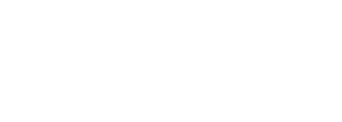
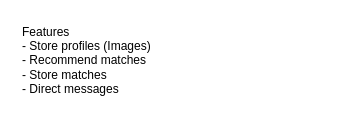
node "Features - Store profiles (Images) - Recommend matches - Store matches - Direct messages": added
